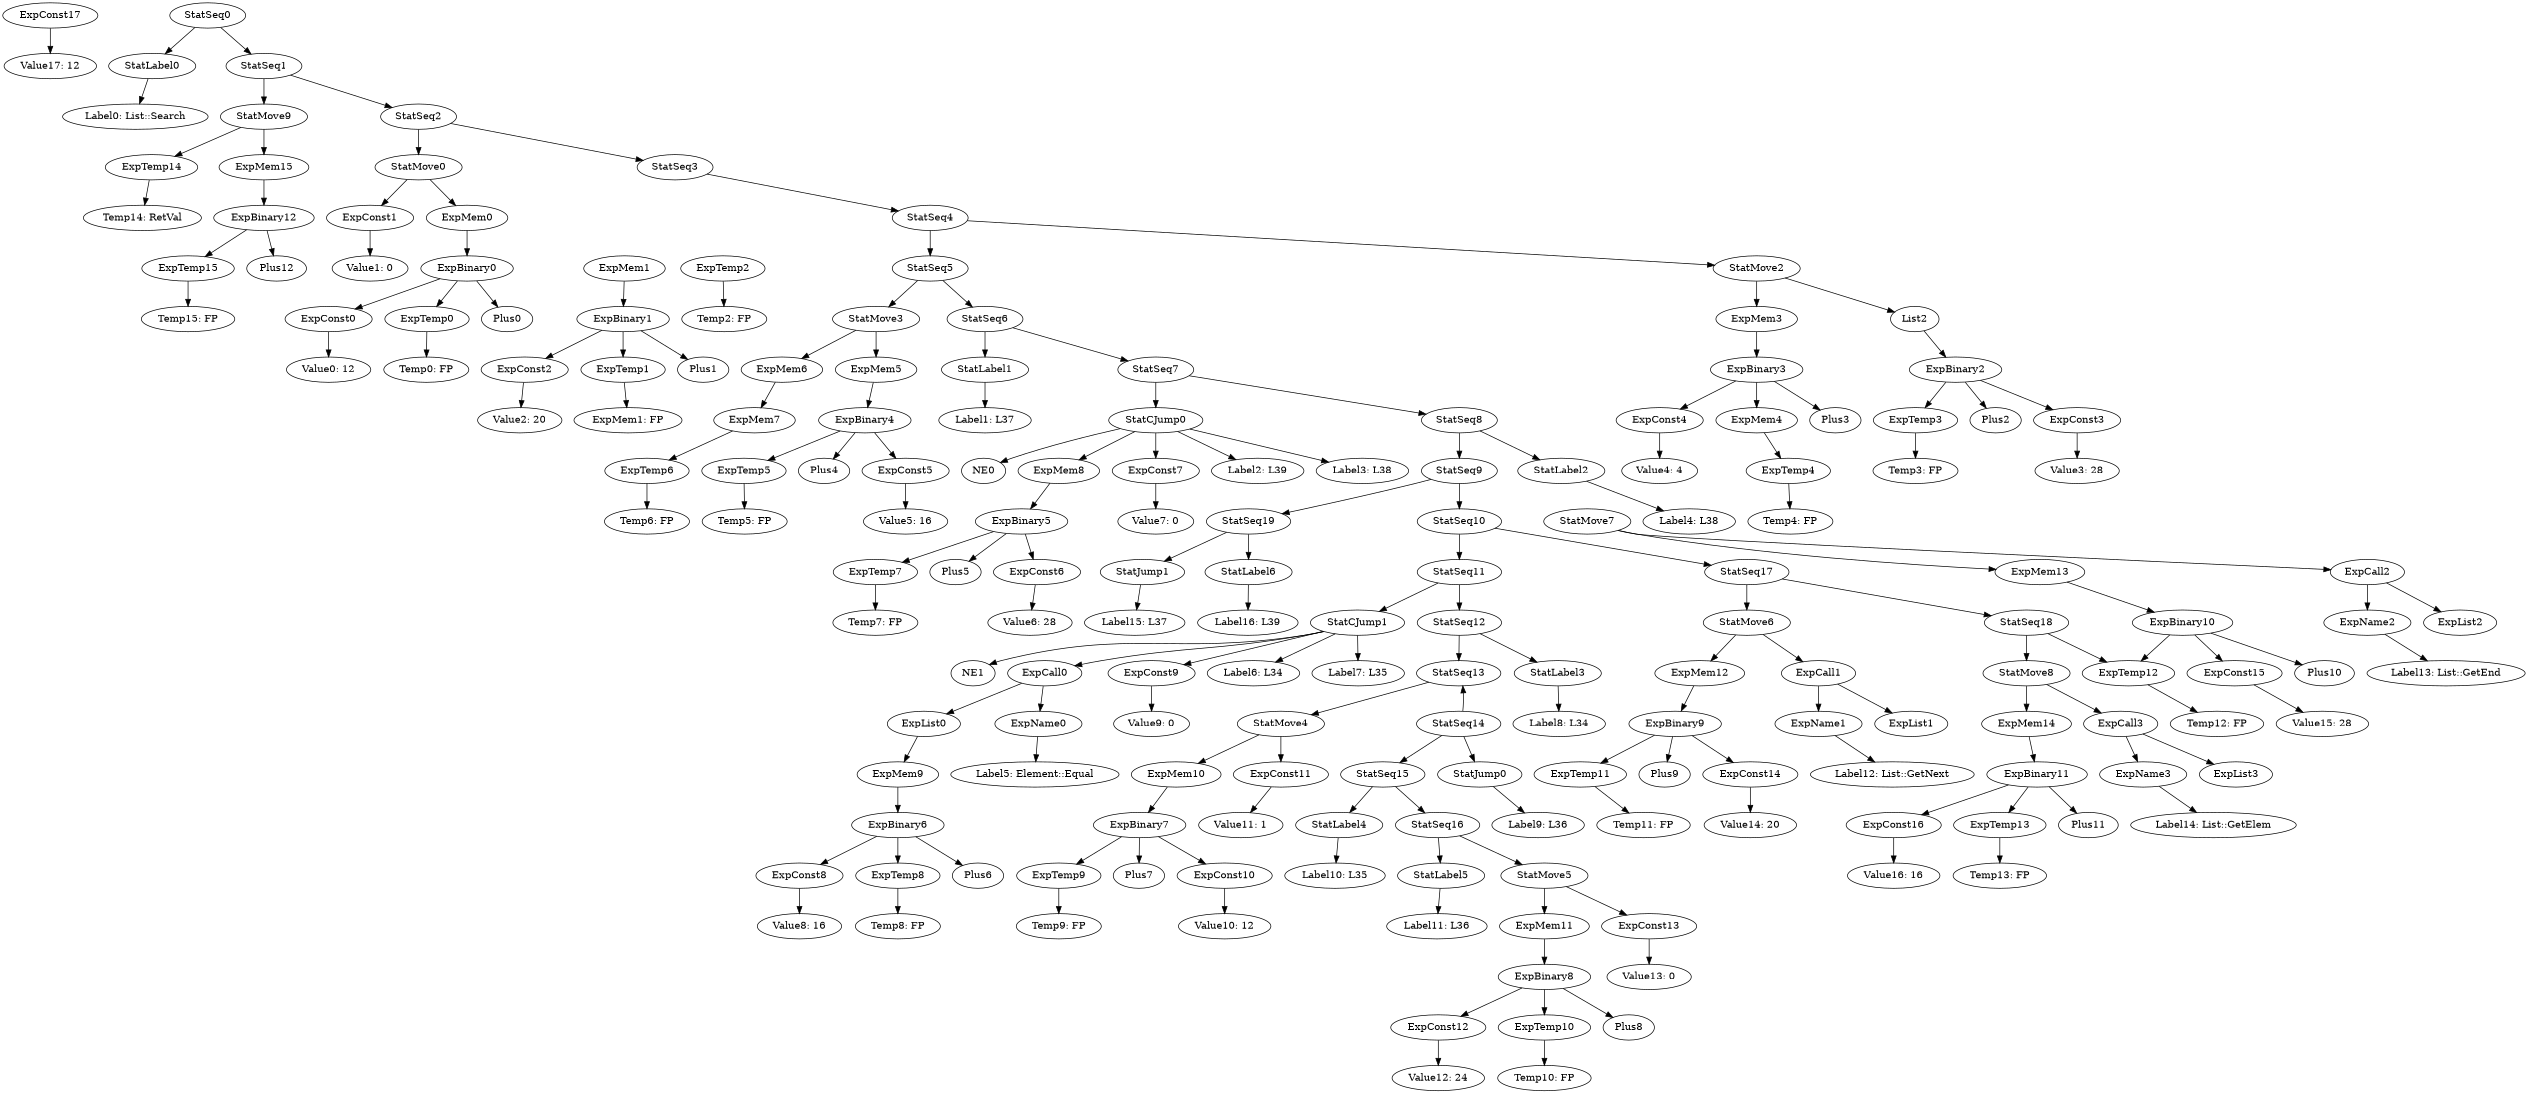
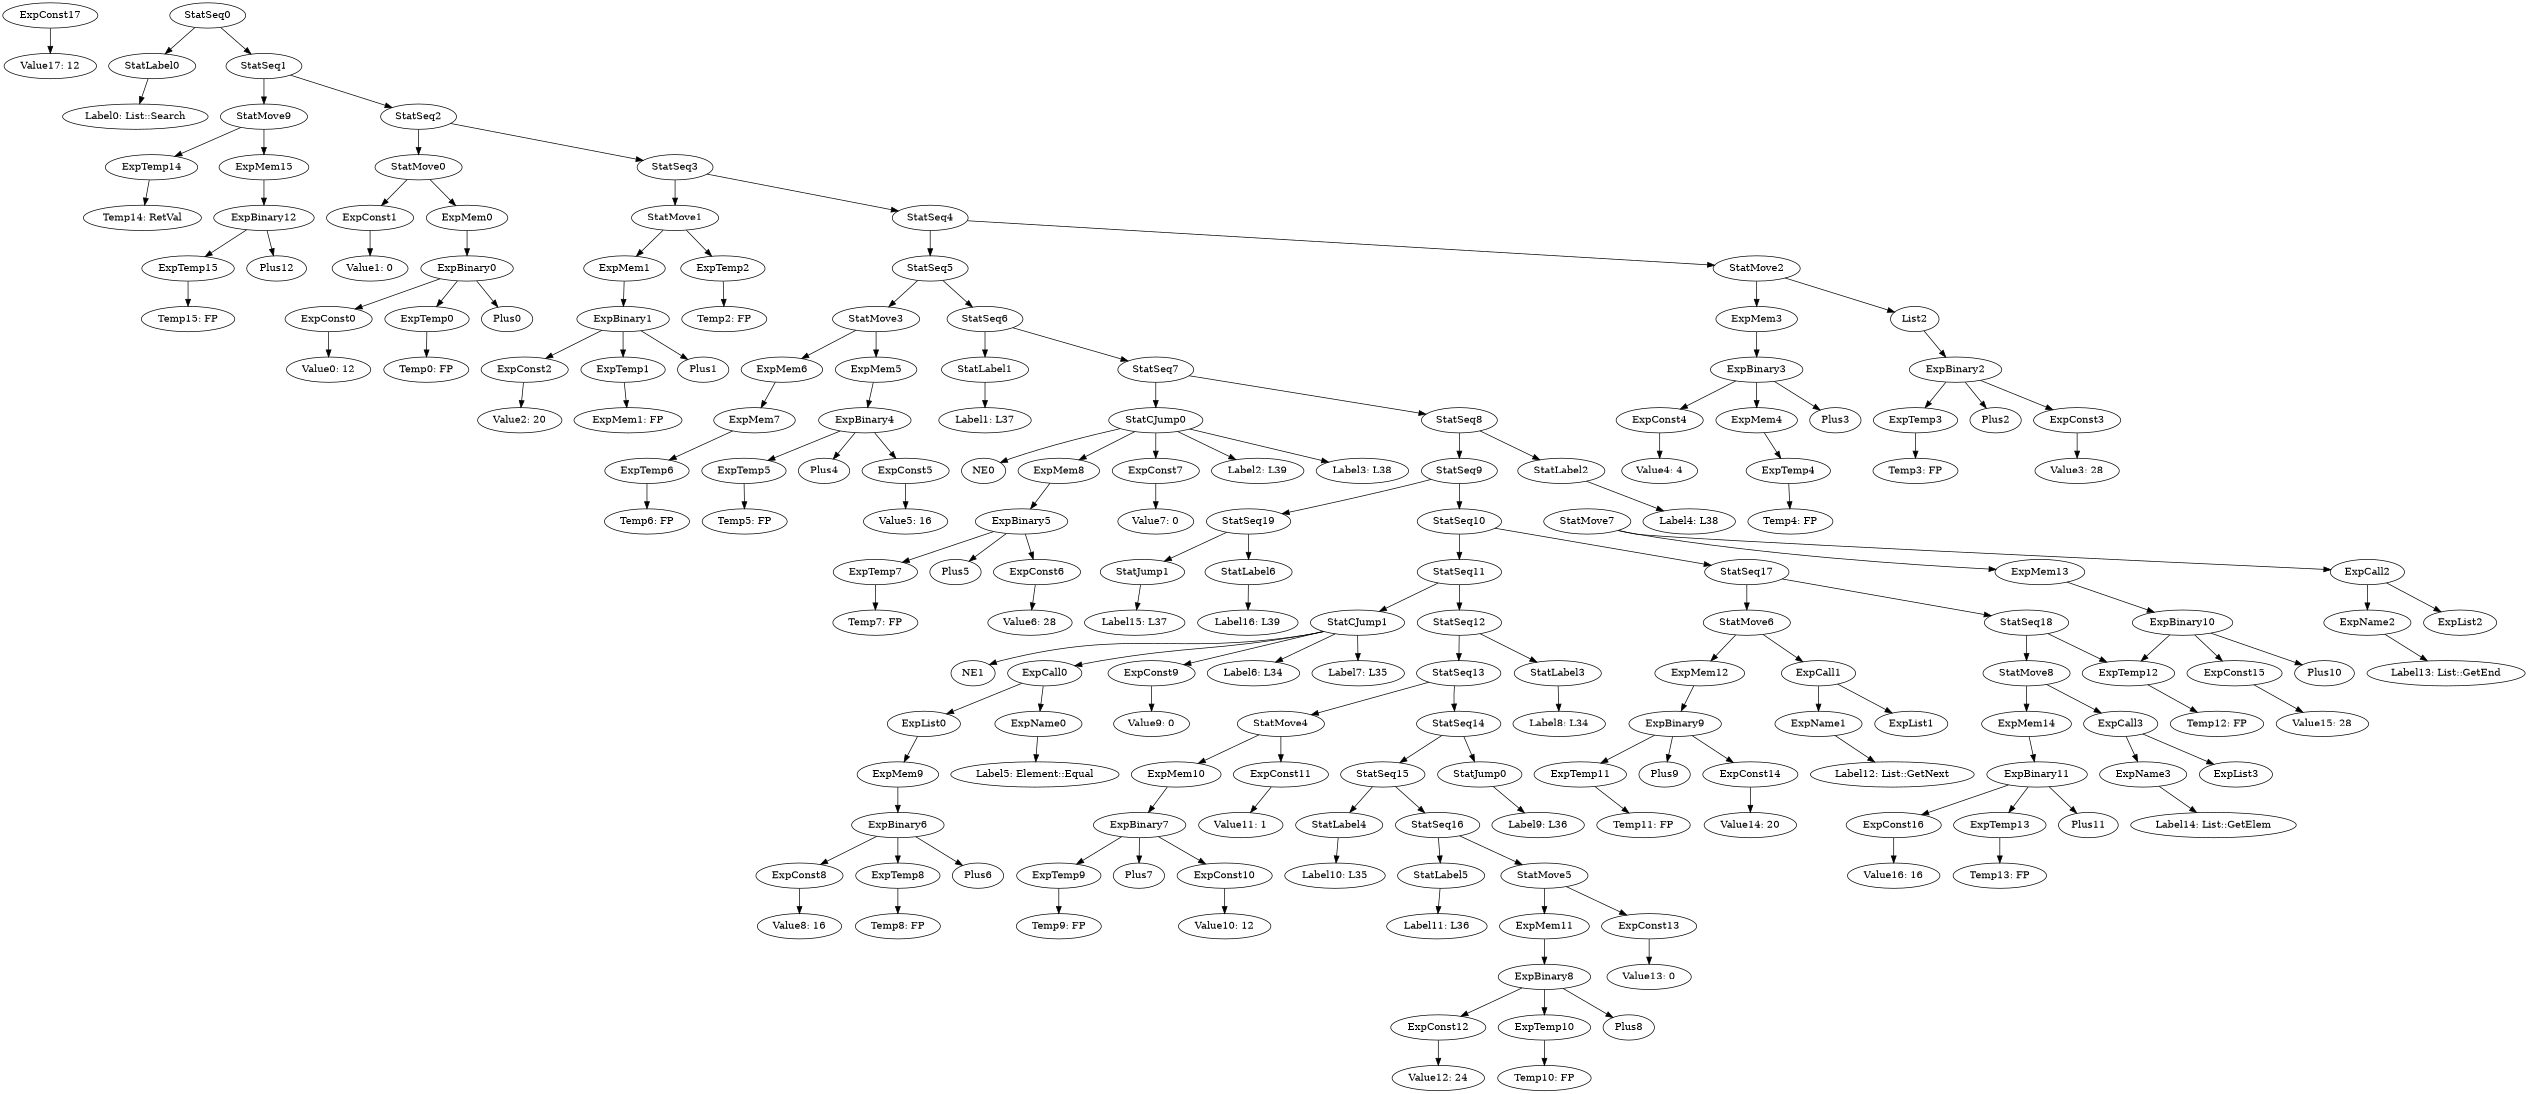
node "StatMove1": added
edge "StatSeq14" -> "StatSeq13": reversed
